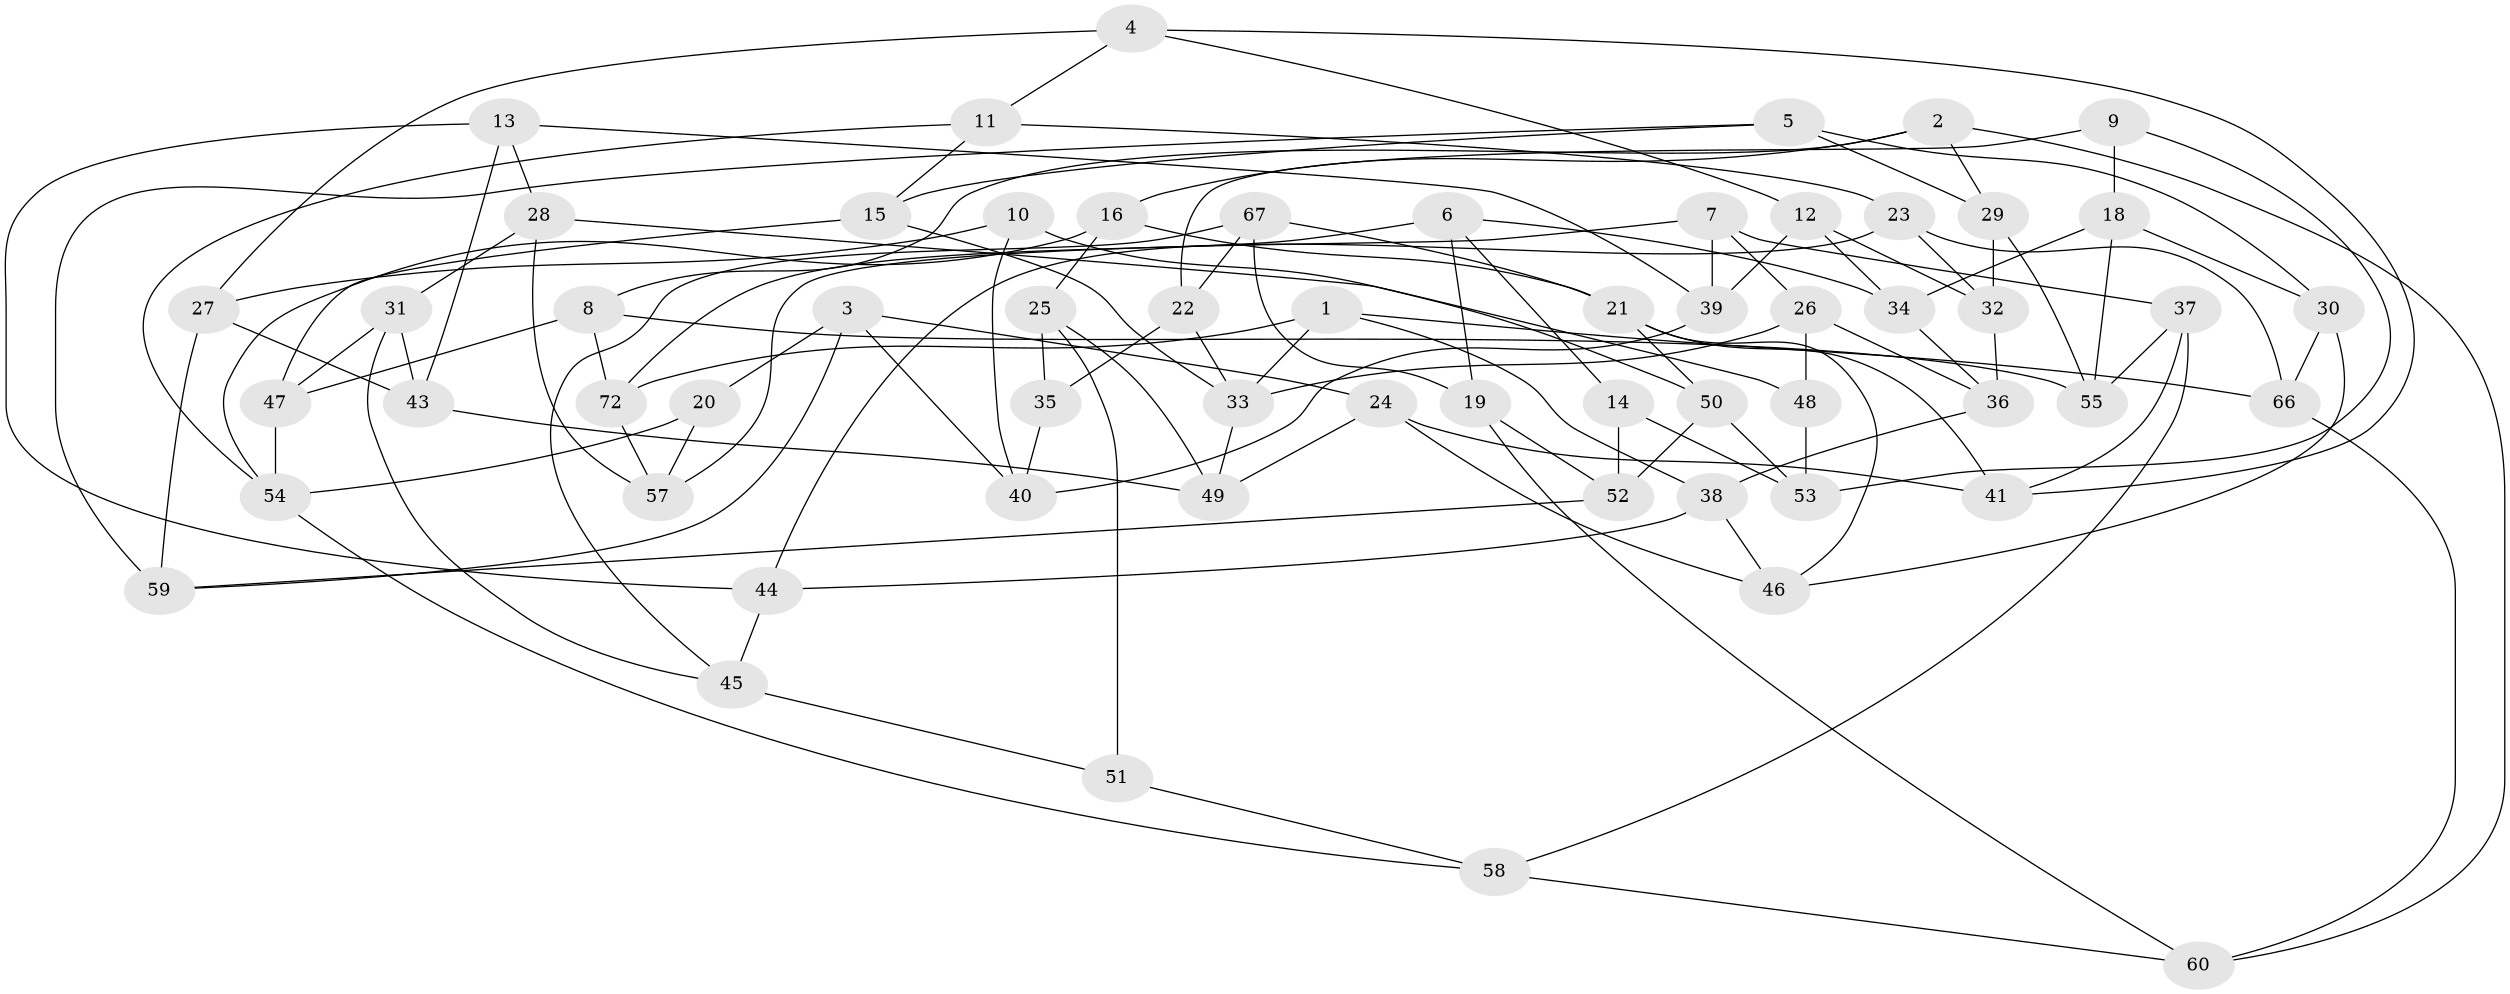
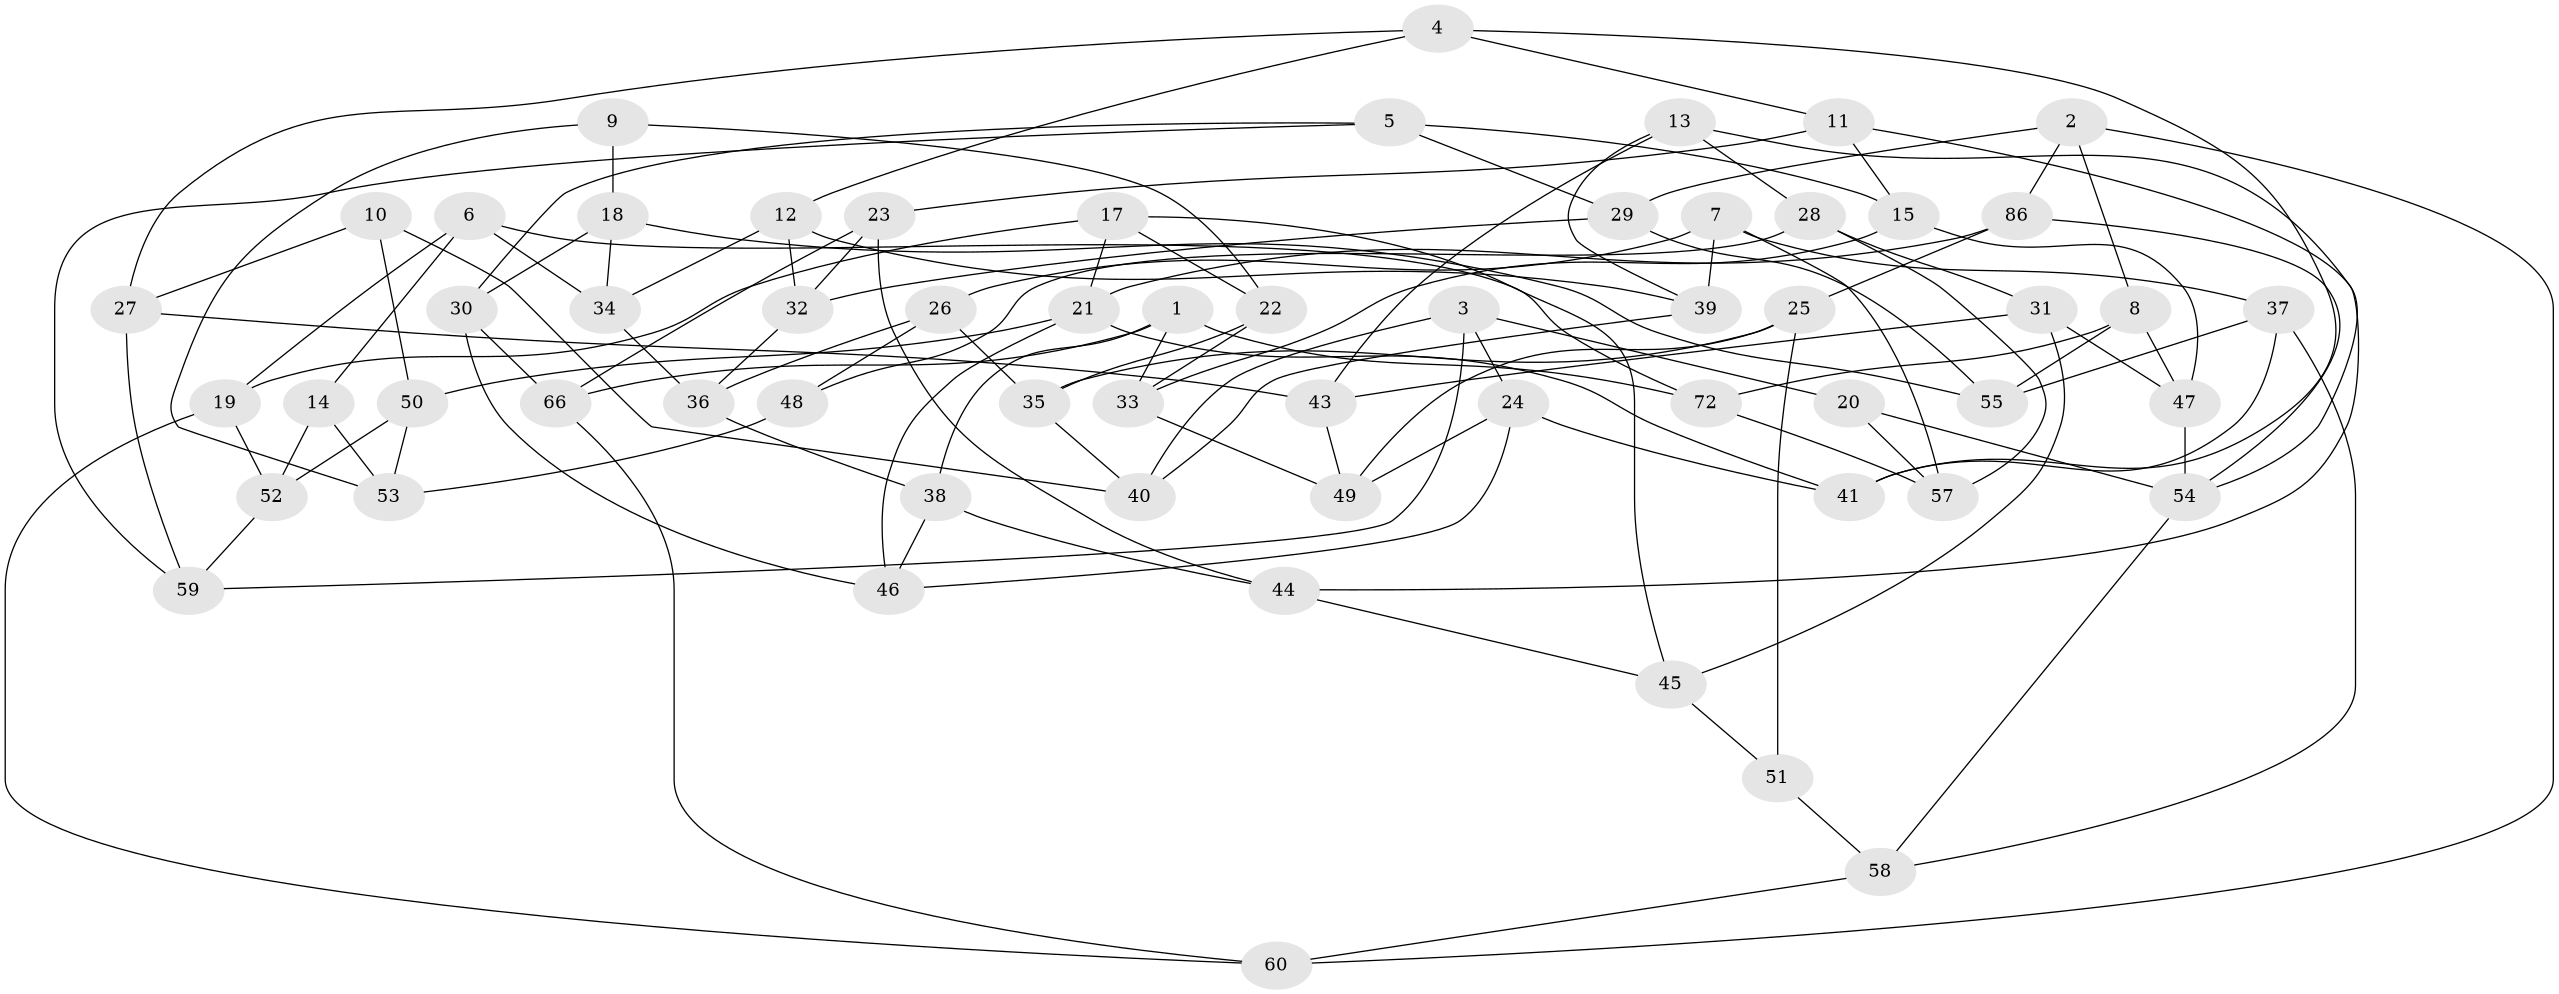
node "16": label "16" -> "86"
node "67": label "67" -> "17"
edge "26" -- "33": now "26" -- "35"
